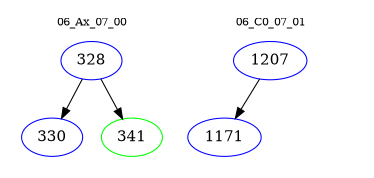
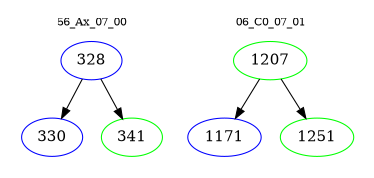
cluster "06_Ax_07_00": label "06_Ax_07_00" -> "56_Ax_07_00"
node "1207": color blue -> green
node "1251": added
